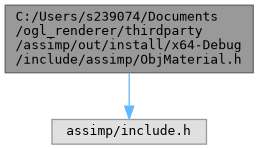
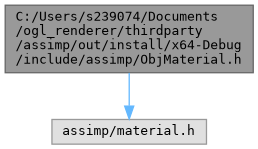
node "assimp/include.h": label "assimp/include.h" -> "assimp/material.h"
